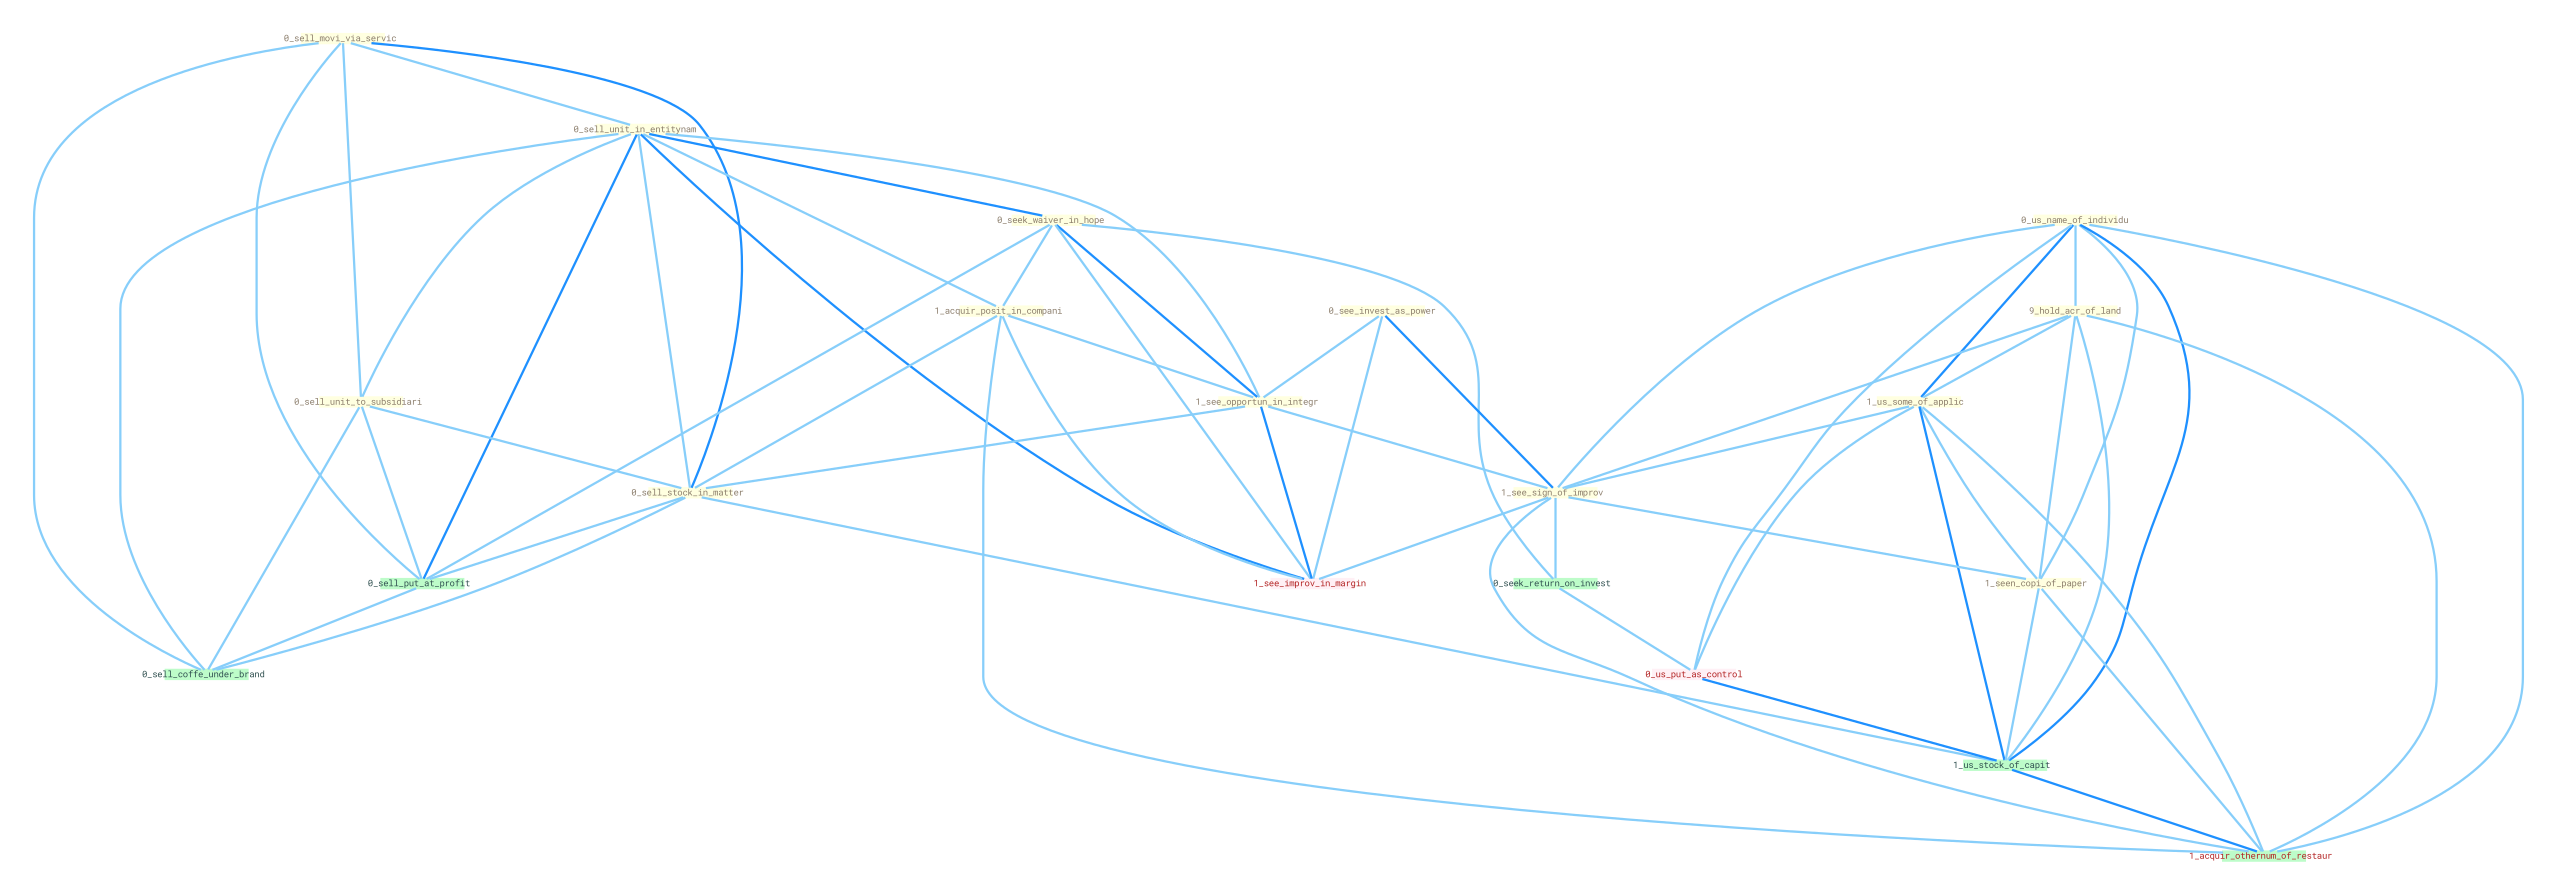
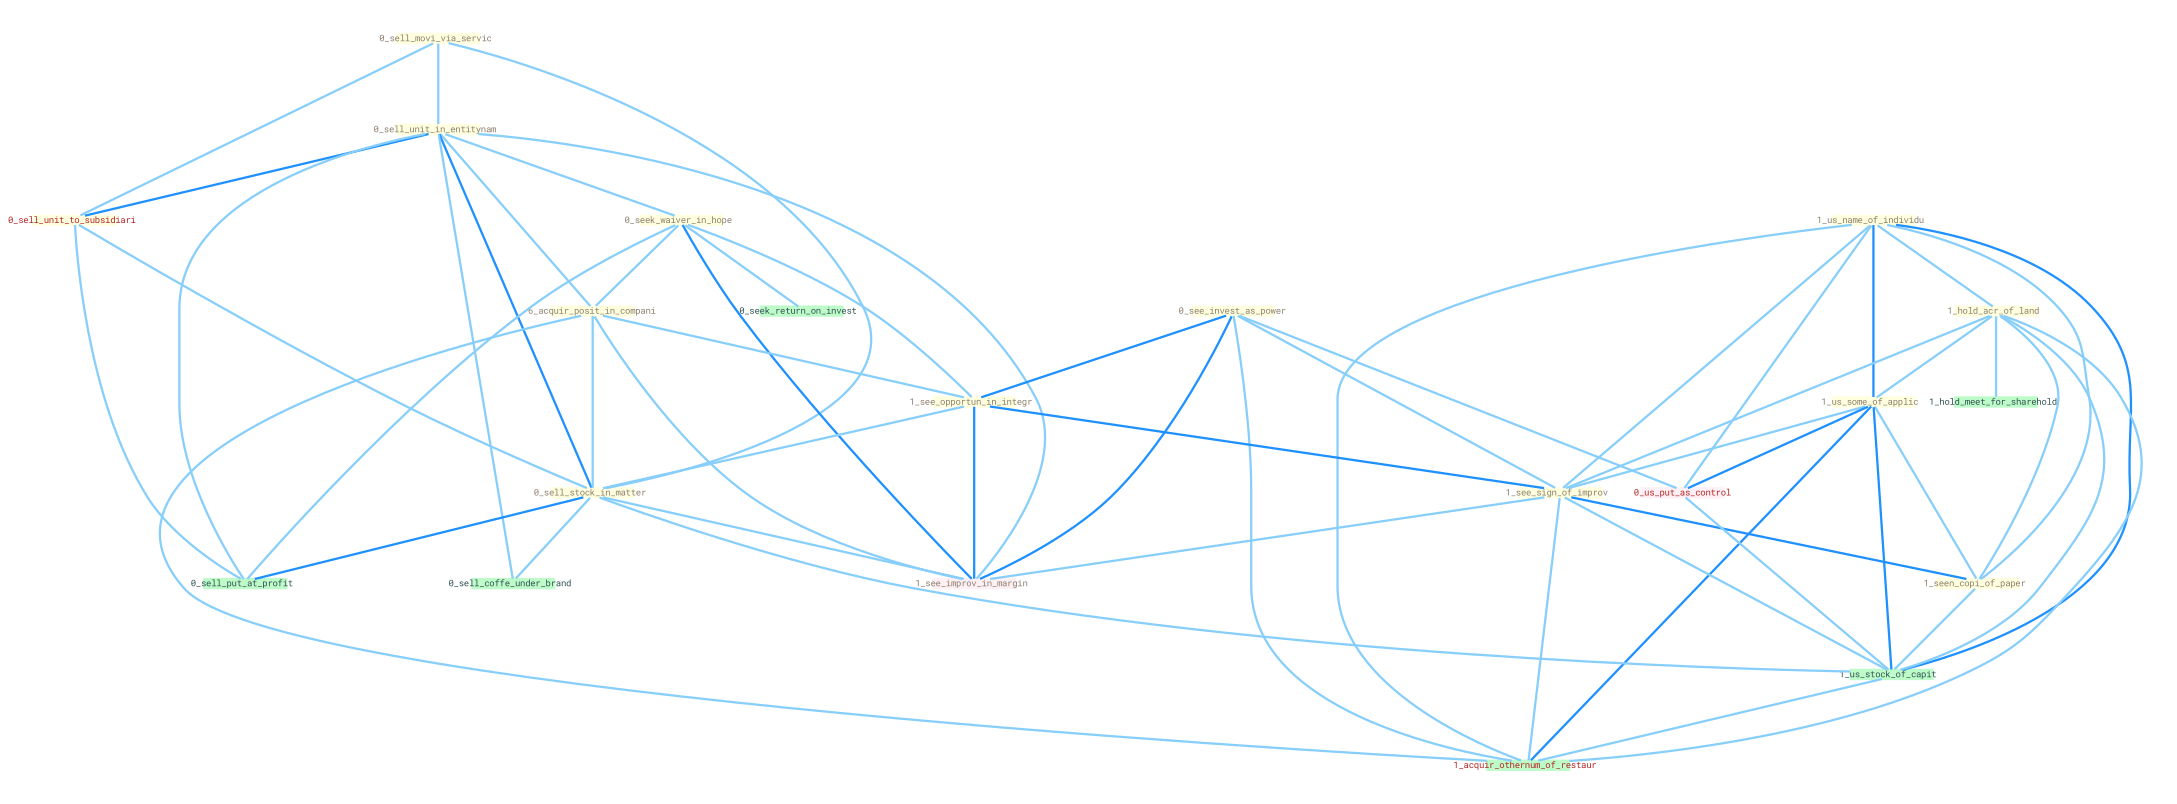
edge "0_sell_movi_via_servic" -- "0_sell_stock_in_matter": color #1e90ff -> #87cefa
edge "0_sell_unit_in_entitynam" -- "0_seek_waiver_in_hope": color #1e90ff -> #87cefa
edge "0_sell_unit_in_entitynam" -- "1_see_opportun_in_integr": removed
node "0_us_name_of_individu": label "0_us_name_of_individu" -> "1_us_name_of_individu"
edge "0_sell_unit_in_entitynam" -- "0_sell_unit_to_subsidiari": color #87cefa -> #1e90ff
edge "0_sell_movi_via_servic" -- "0_sell_coffe_under_brand": removed
edge "0_sell_unit_in_entitynam" -- "0_sell_stock_in_matter": color #87cefa -> #1e90ff
node "1_acquir_posit_in_compani": label "1_acquir_posit_in_compani" -> "6_acquir_posit_in_compani"
edge "0_seek_waiver_in_hope" -- "1_see_opportun_in_integr": color #1e90ff -> #87cefa
node "9_hold_acr_of_land": label "9_hold_acr_of_land" -> "1_hold_acr_of_land"
edge "0_sell_movi_via_servic" -- "0_sell_put_at_profit": removed
edge "0_sell_unit_in_entitynam" -- "0_sell_put_at_profit": color #1e90ff -> #87cefa
edge "0_see_invest_as_power" -- "1_see_opportun_in_integr": color #87cefa -> #1e90ff
edge "0_sell_unit_in_entitynam" -- "1_see_improv_in_margin": color #1e90ff -> #87cefa
edge "0_see_invest_as_power" -- "1_see_sign_of_improv": color #1e90ff -> #87cefa
node "0_sell_unit_to_subsidiari": fontcolor #8b7d6b -> #b22222
edge "0_seek_waiver_in_hope" -- "1_see_improv_in_margin": color #87cefa -> #1e90ff
node "1_hold_meet_for_sharehold": added
edge "1_see_opportun_in_integr" -- "1_see_sign_of_improv": color #87cefa -> #1e90ff
edge "0_see_invest_as_power" -- "1_see_improv_in_margin": color #87cefa -> #1e90ff
edge "1_us_some_of_applic" -- "0_us_put_as_control": color #87cefa -> #1e90ff
edge "0_sell_unit_to_subsidiari" -- "0_sell_coffe_under_brand": removed
edge "0_sell_stock_in_matter" -- "0_sell_put_at_profit": color #87cefa -> #1e90ff
edge "0_sell_stock_in_matter" -- "1_see_improv_in_margin": added
edge "1_see_sign_of_improv" -- "0_seek_return_on_invest": now "1_see_sign_of_improv" -- "1_us_stock_of_capit"
edge "1_see_sign_of_improv" -- "1_seen_copi_of_paper": color #87cefa -> #1e90ff
node "1_see_improv_in_margin": fontcolor #b22222 -> #8b7d6b
edge "1_us_some_of_applic" -- "1_acquir_othernum_of_restaur": color #87cefa -> #1e90ff
edge "0_sell_put_at_profit" -- "0_sell_coffe_under_brand": removed
edge "0_seek_return_on_invest" -- "0_us_put_as_control": now "0_see_invest_as_power" -- "0_us_put_as_control"
edge "0_us_put_as_control" -- "1_us_stock_of_capit": color #1e90ff -> #87cefa
edge "1_seen_copi_of_paper" -- "1_acquir_othernum_of_restaur": now "0_see_invest_as_power" -- "1_acquir_othernum_of_restaur"
edge "1_us_stock_of_capit" -- "1_acquir_othernum_of_restaur": color #1e90ff -> #87cefa
